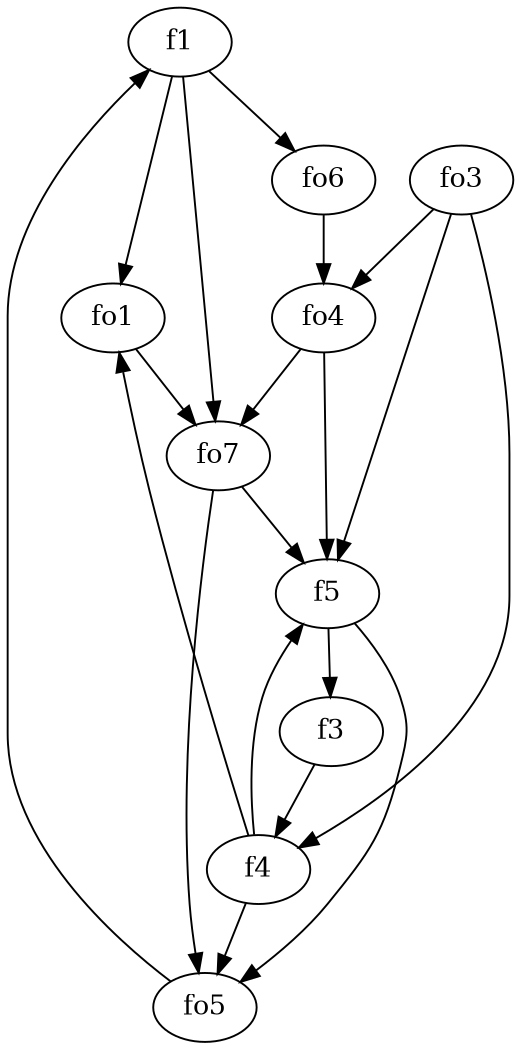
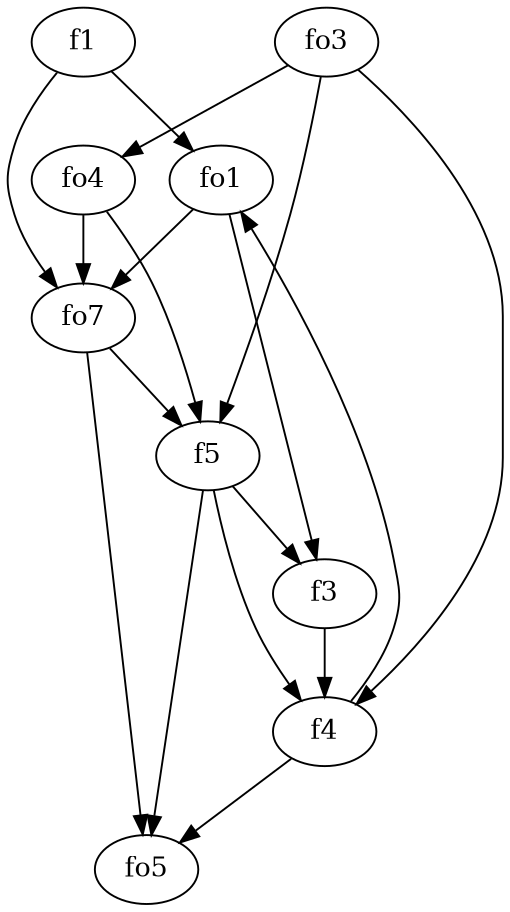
node "fo6": removed
edge "fo1" -> "f3": added
edge "fo5" -> "f1": removed
edge "f4" -> "f5": reversed
